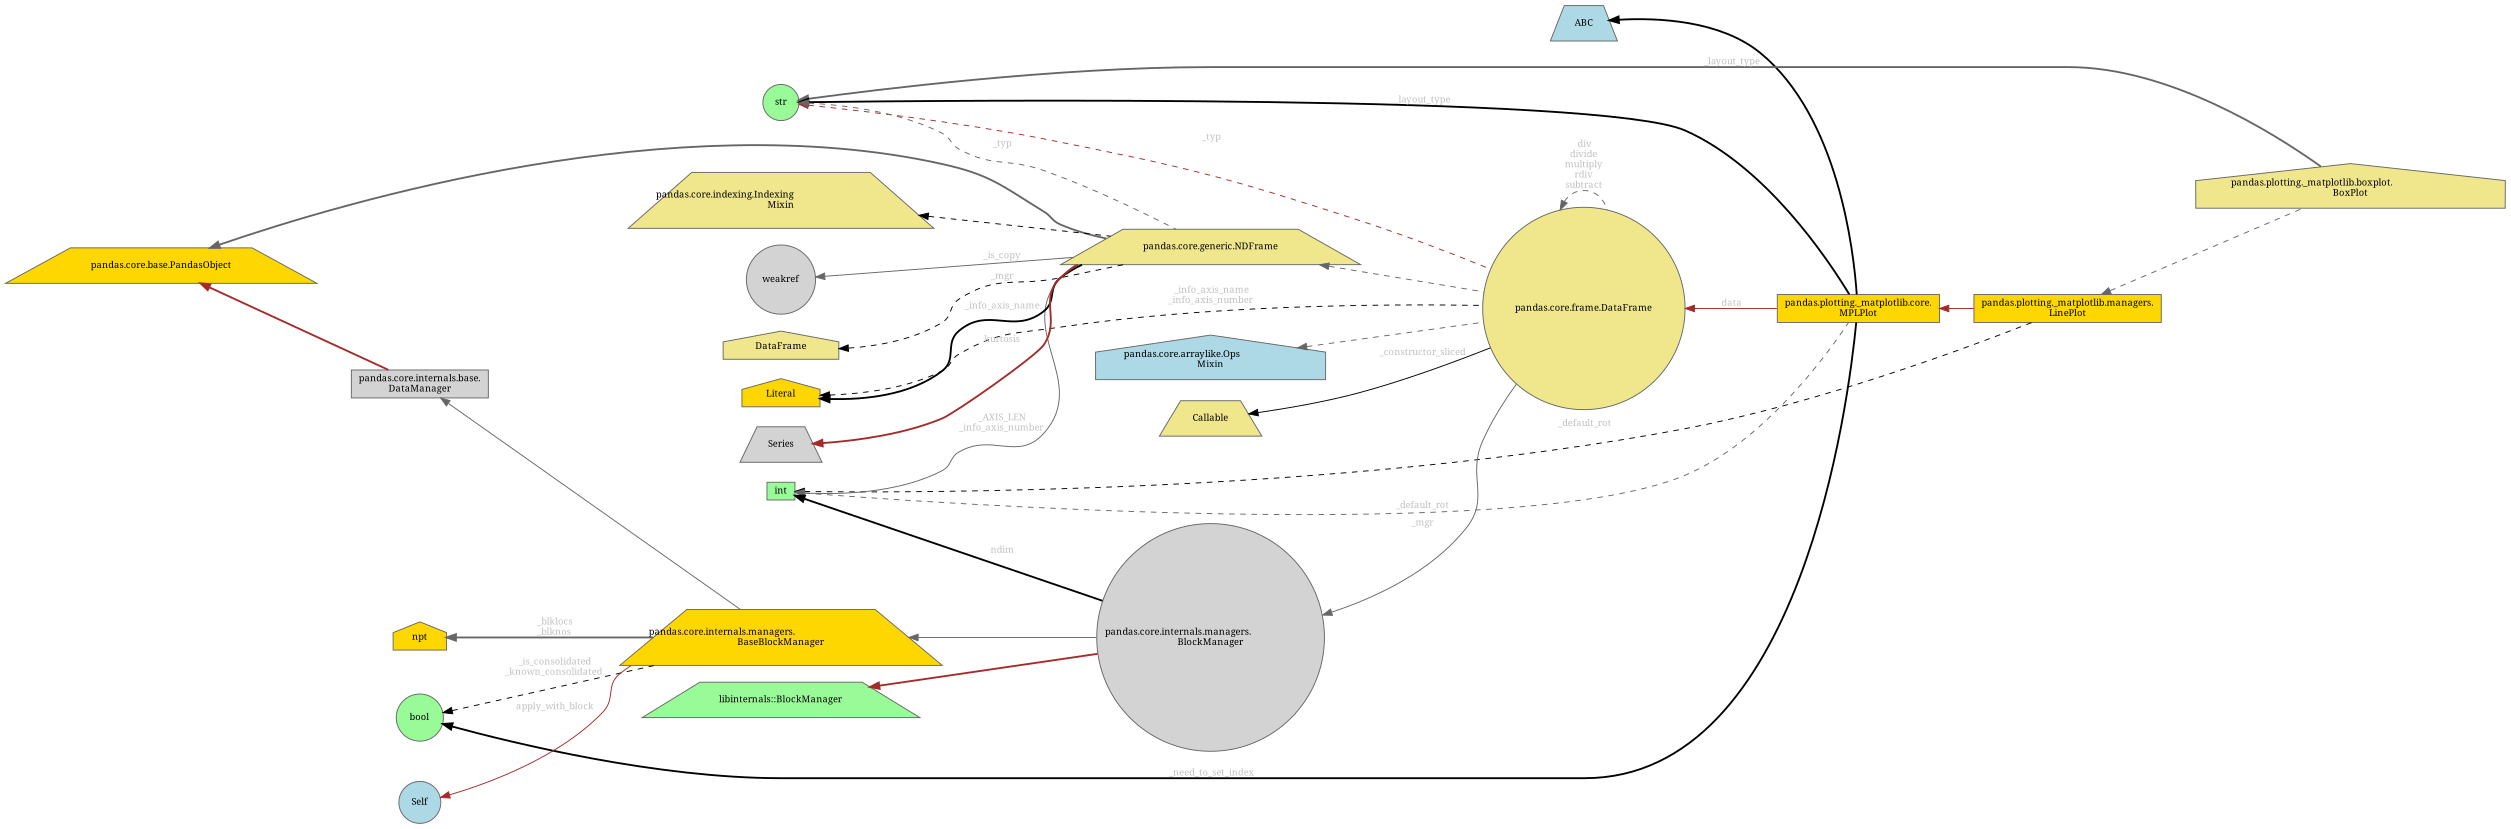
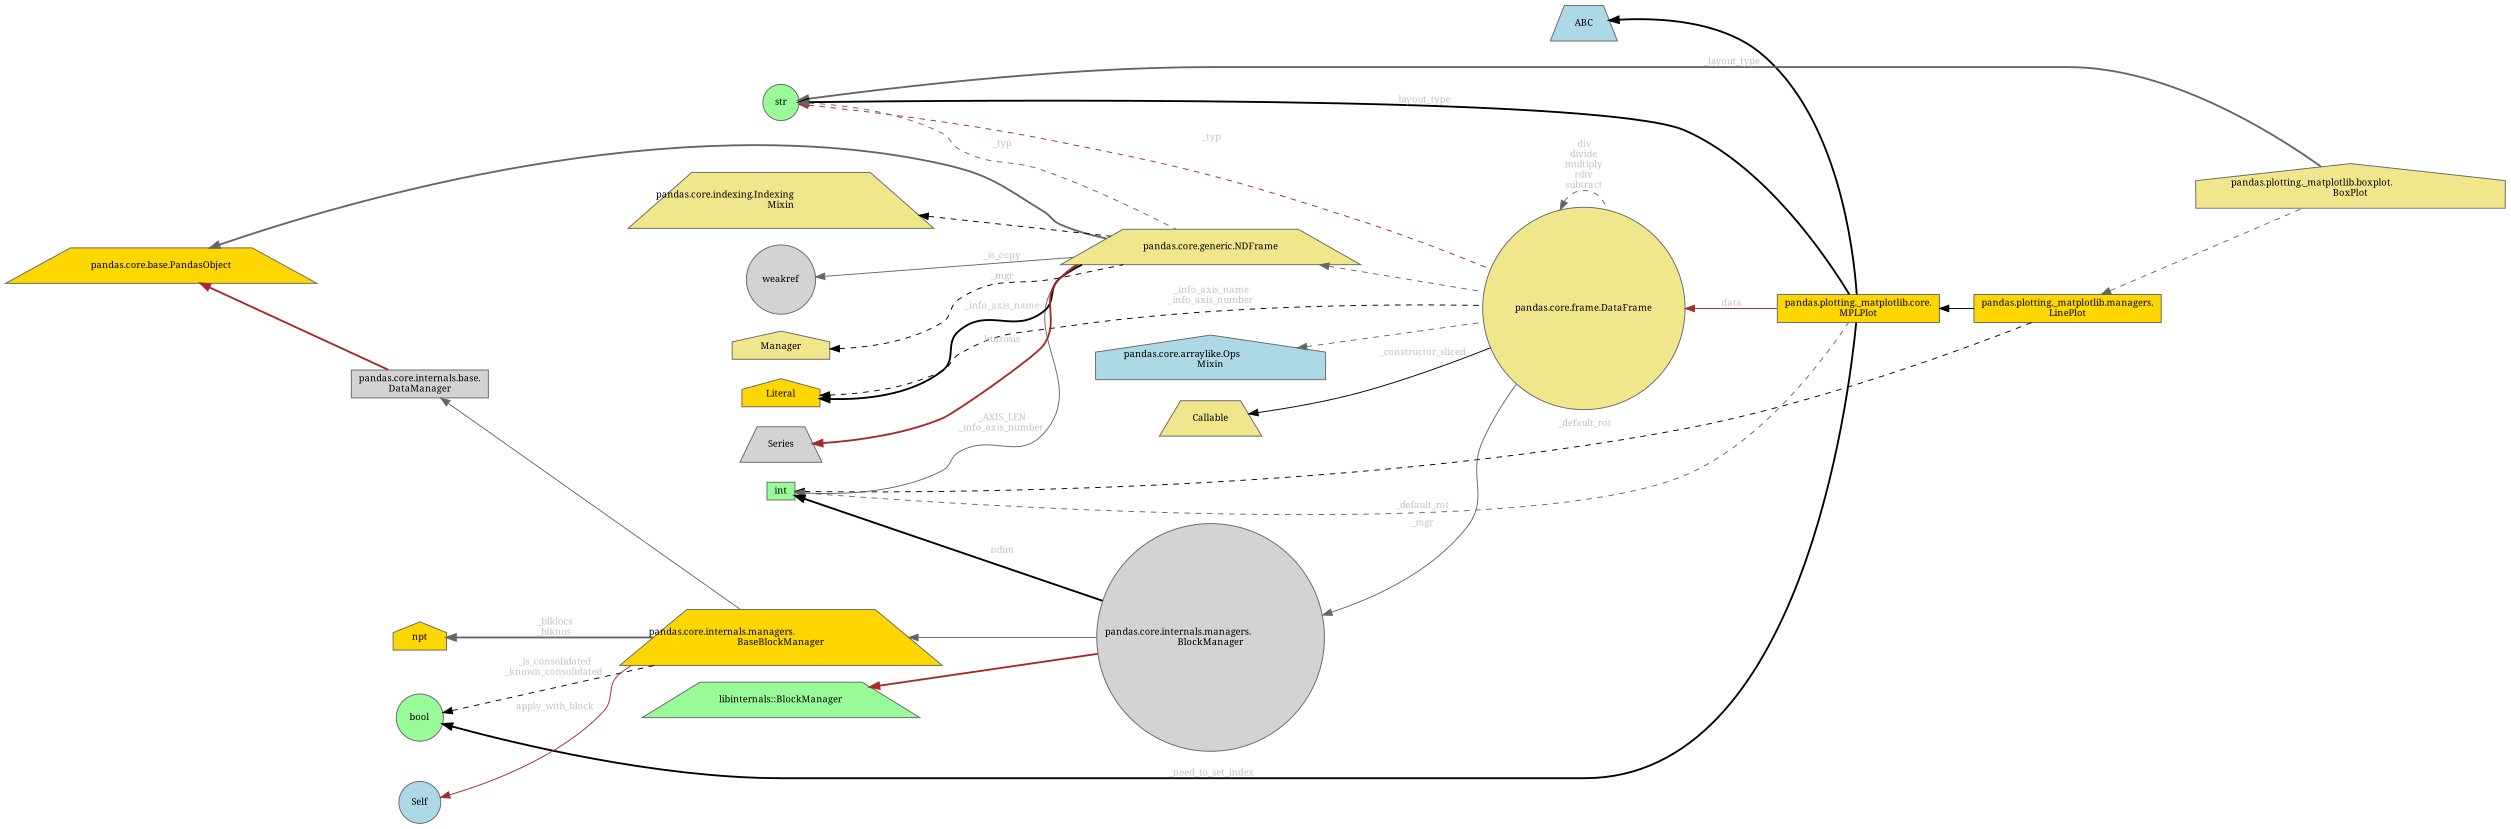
edge "pandas.plotting._matplotlib.managers. LinePlot" -> "pandas.plotting._matplotlib.core. MPLPlot": color brown -> black
node "DataFrame": label "DataFrame" -> "Manager"
